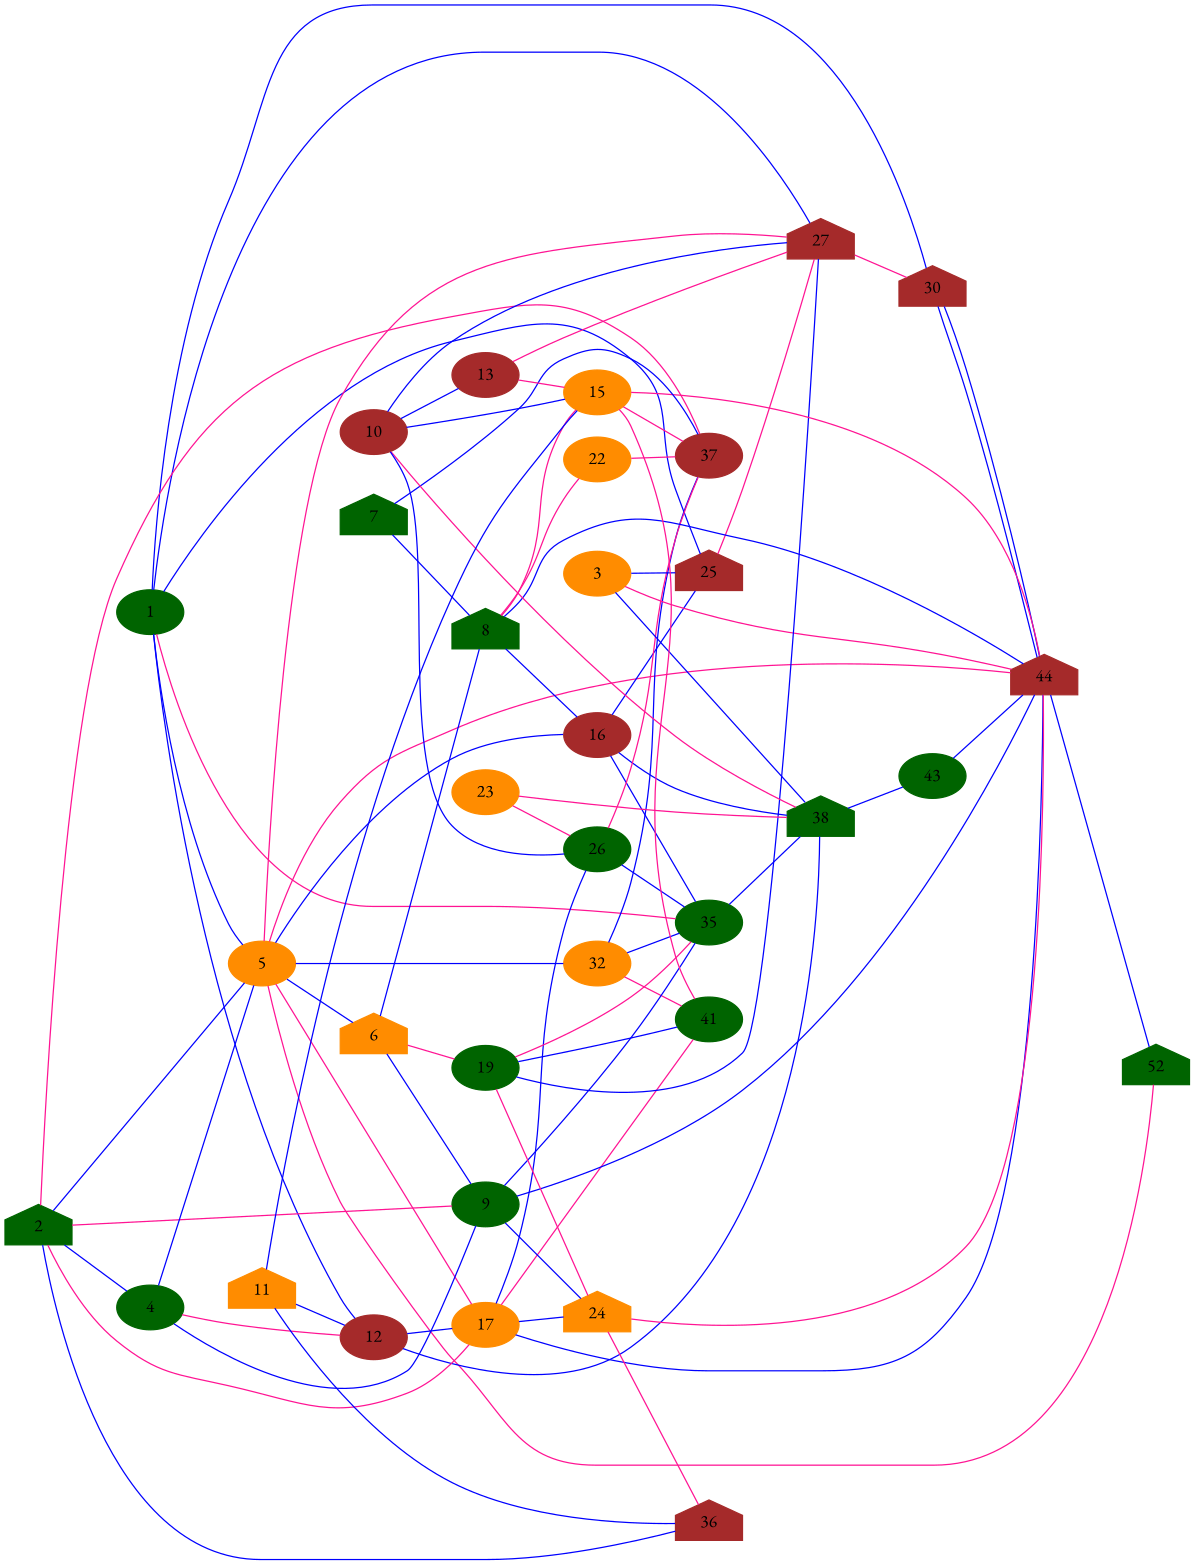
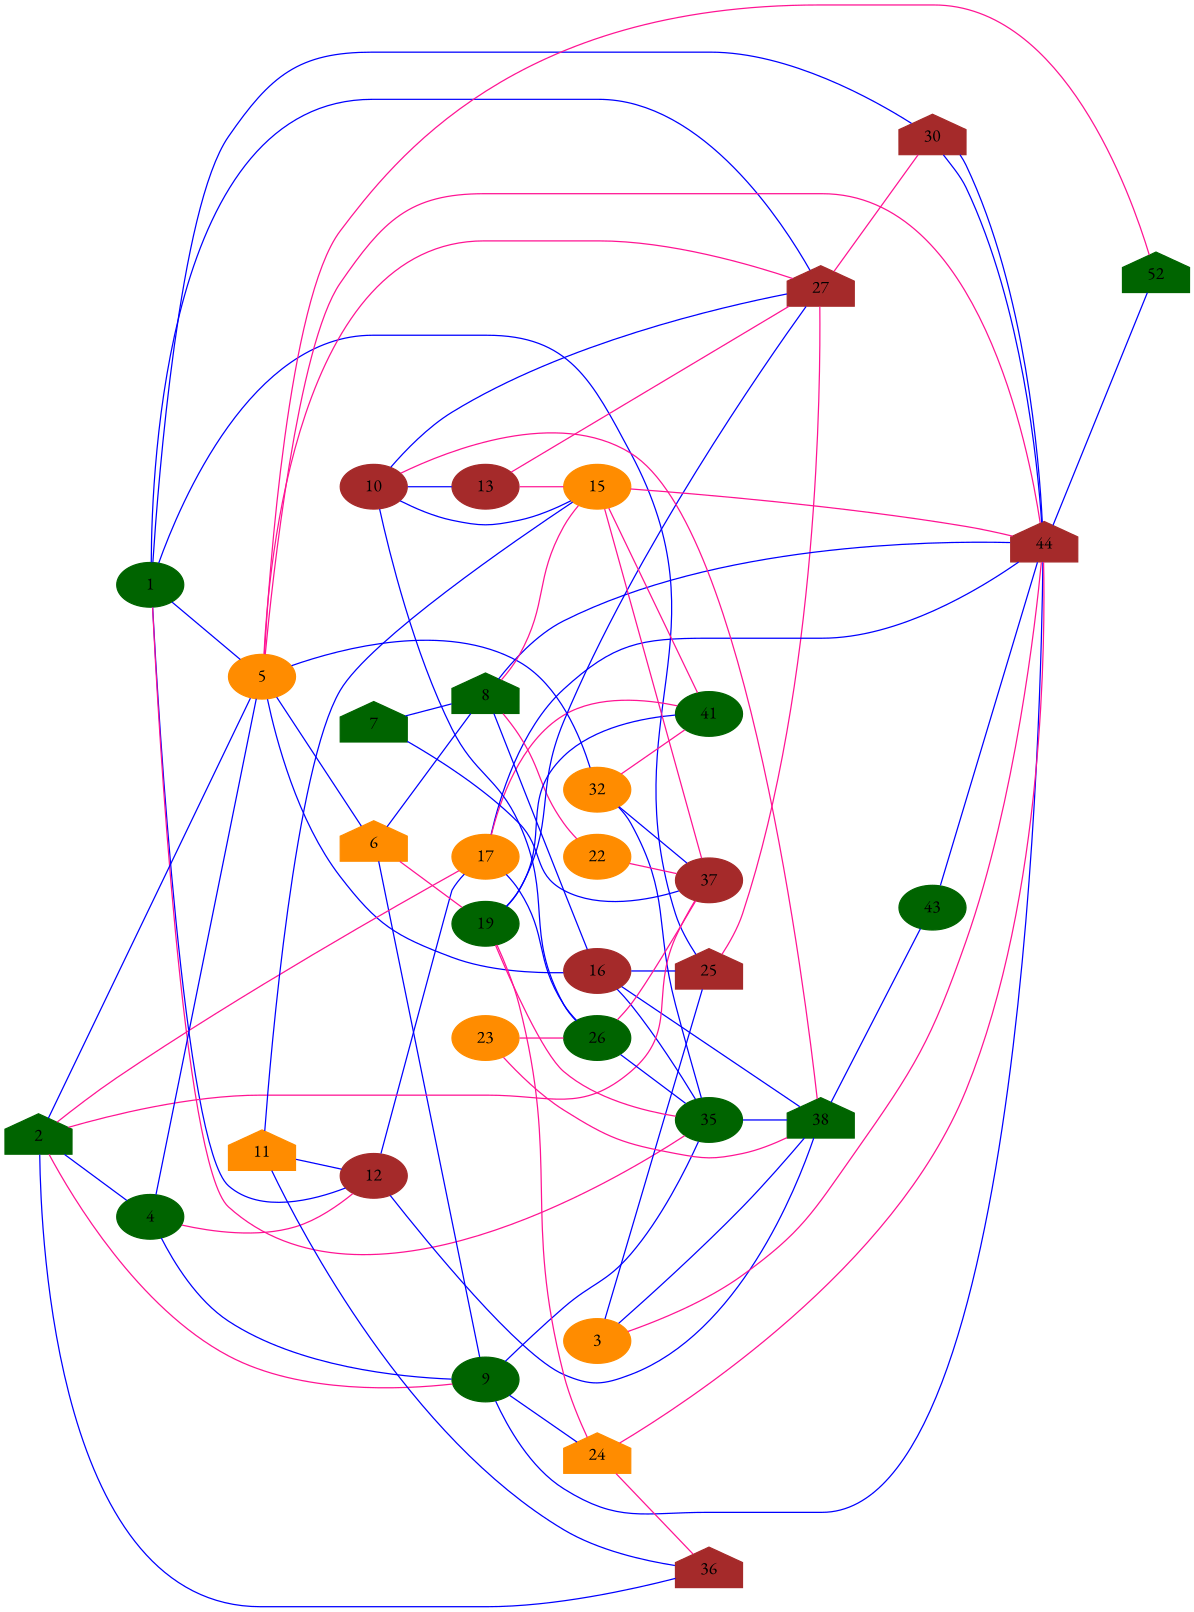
edge "5" -- "17": removed
edge "24" -- "17": removed
